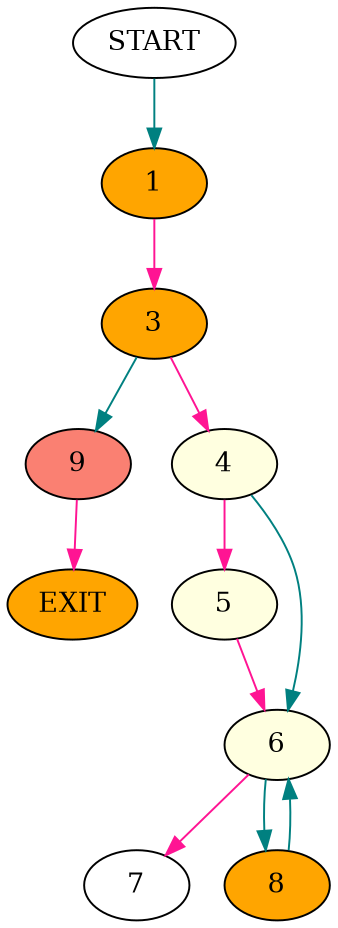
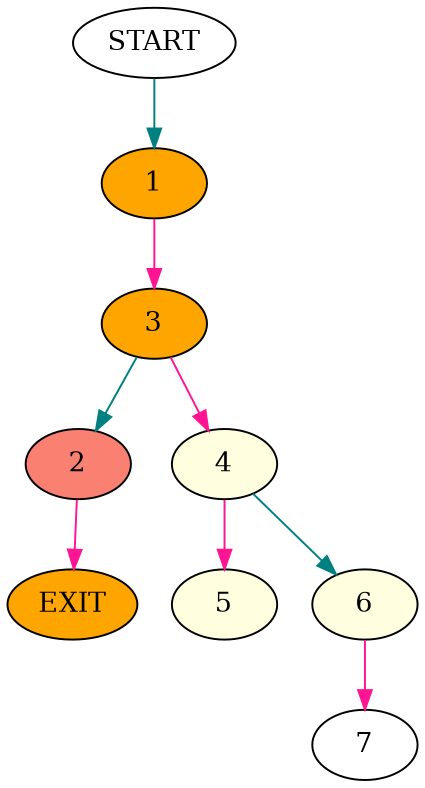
node "9": label "9" -> "2"
edge "5" -> "6": removed
node "8": removed
